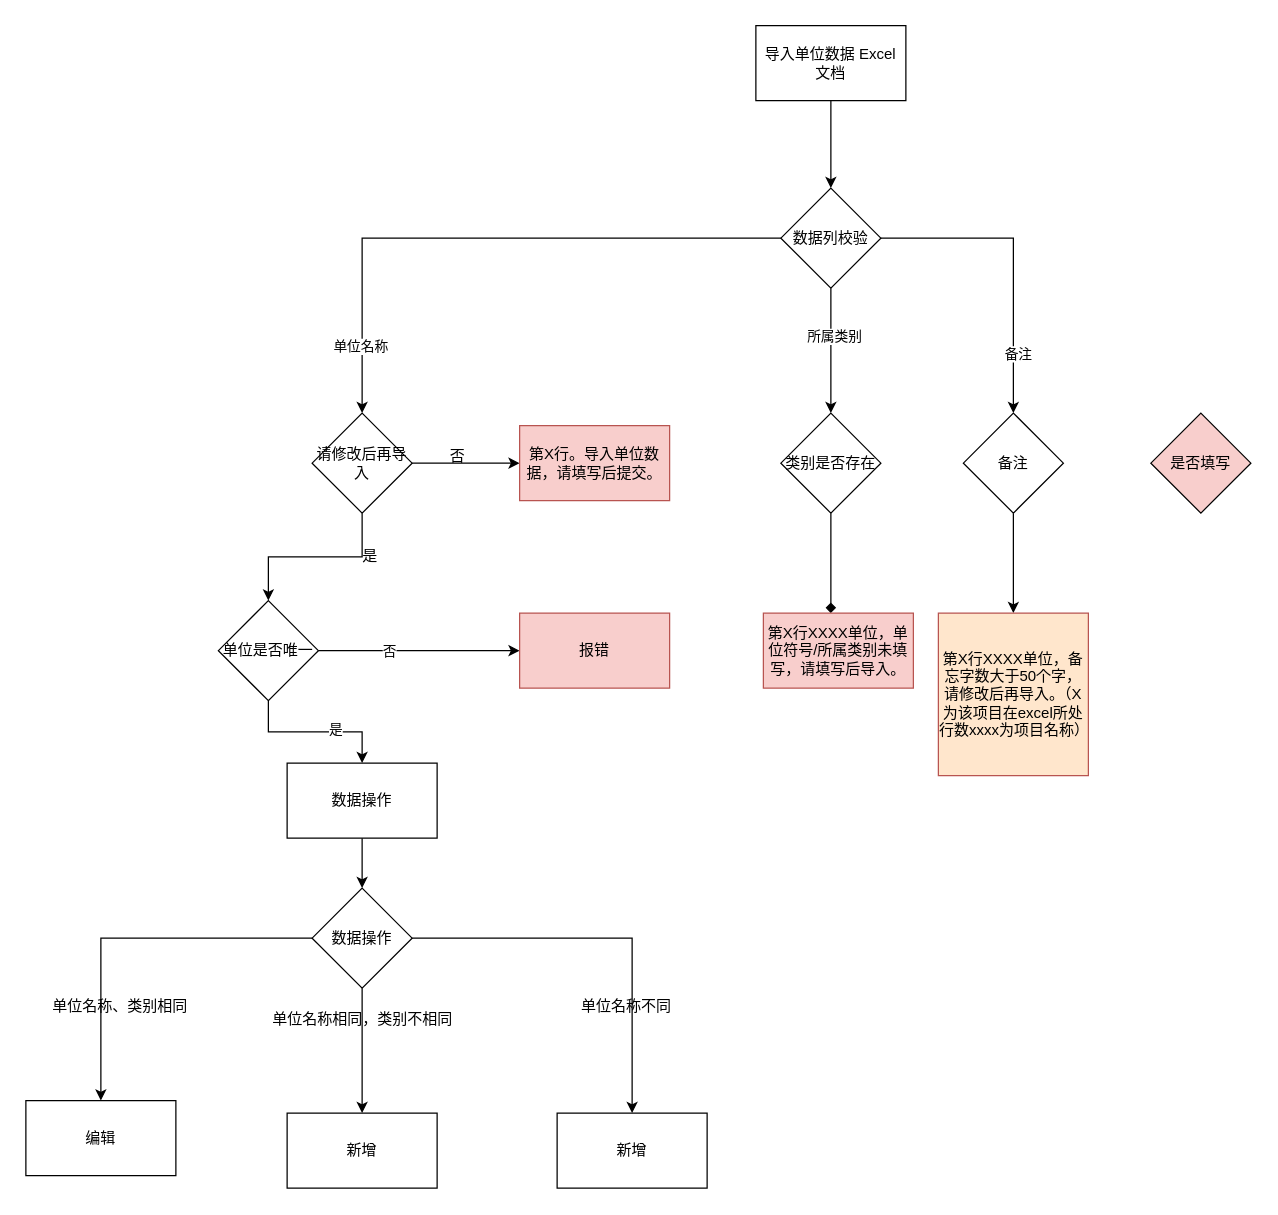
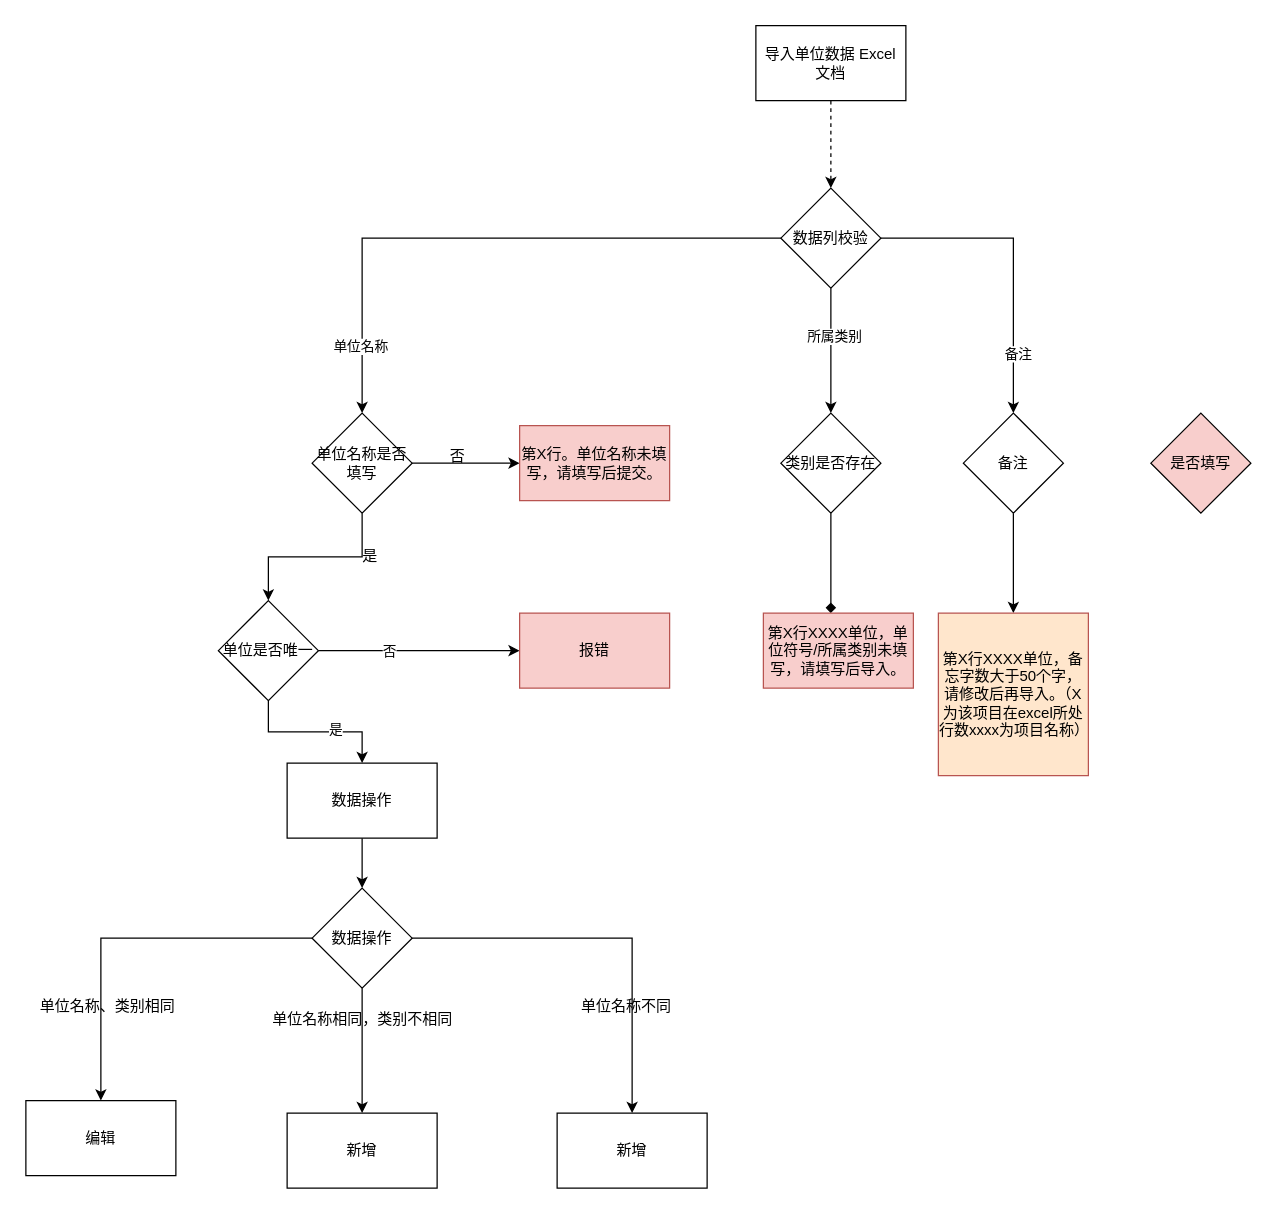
edge "导入单位数据 Excel 文档" -> "数据列校验": style solid -> dashed
node "请修改后再导入": label "请修改后再导入" -> "单位名称是否填写"
node "第X行。导入单位数据，请填写后提交。": label "第X行。导入单位数据，请填写后提交。" -> "第X行。单位名称未填写，请填写后提交。"
node "单位名称、类别相同": moved (119, 1007) -> (107, 1007)
